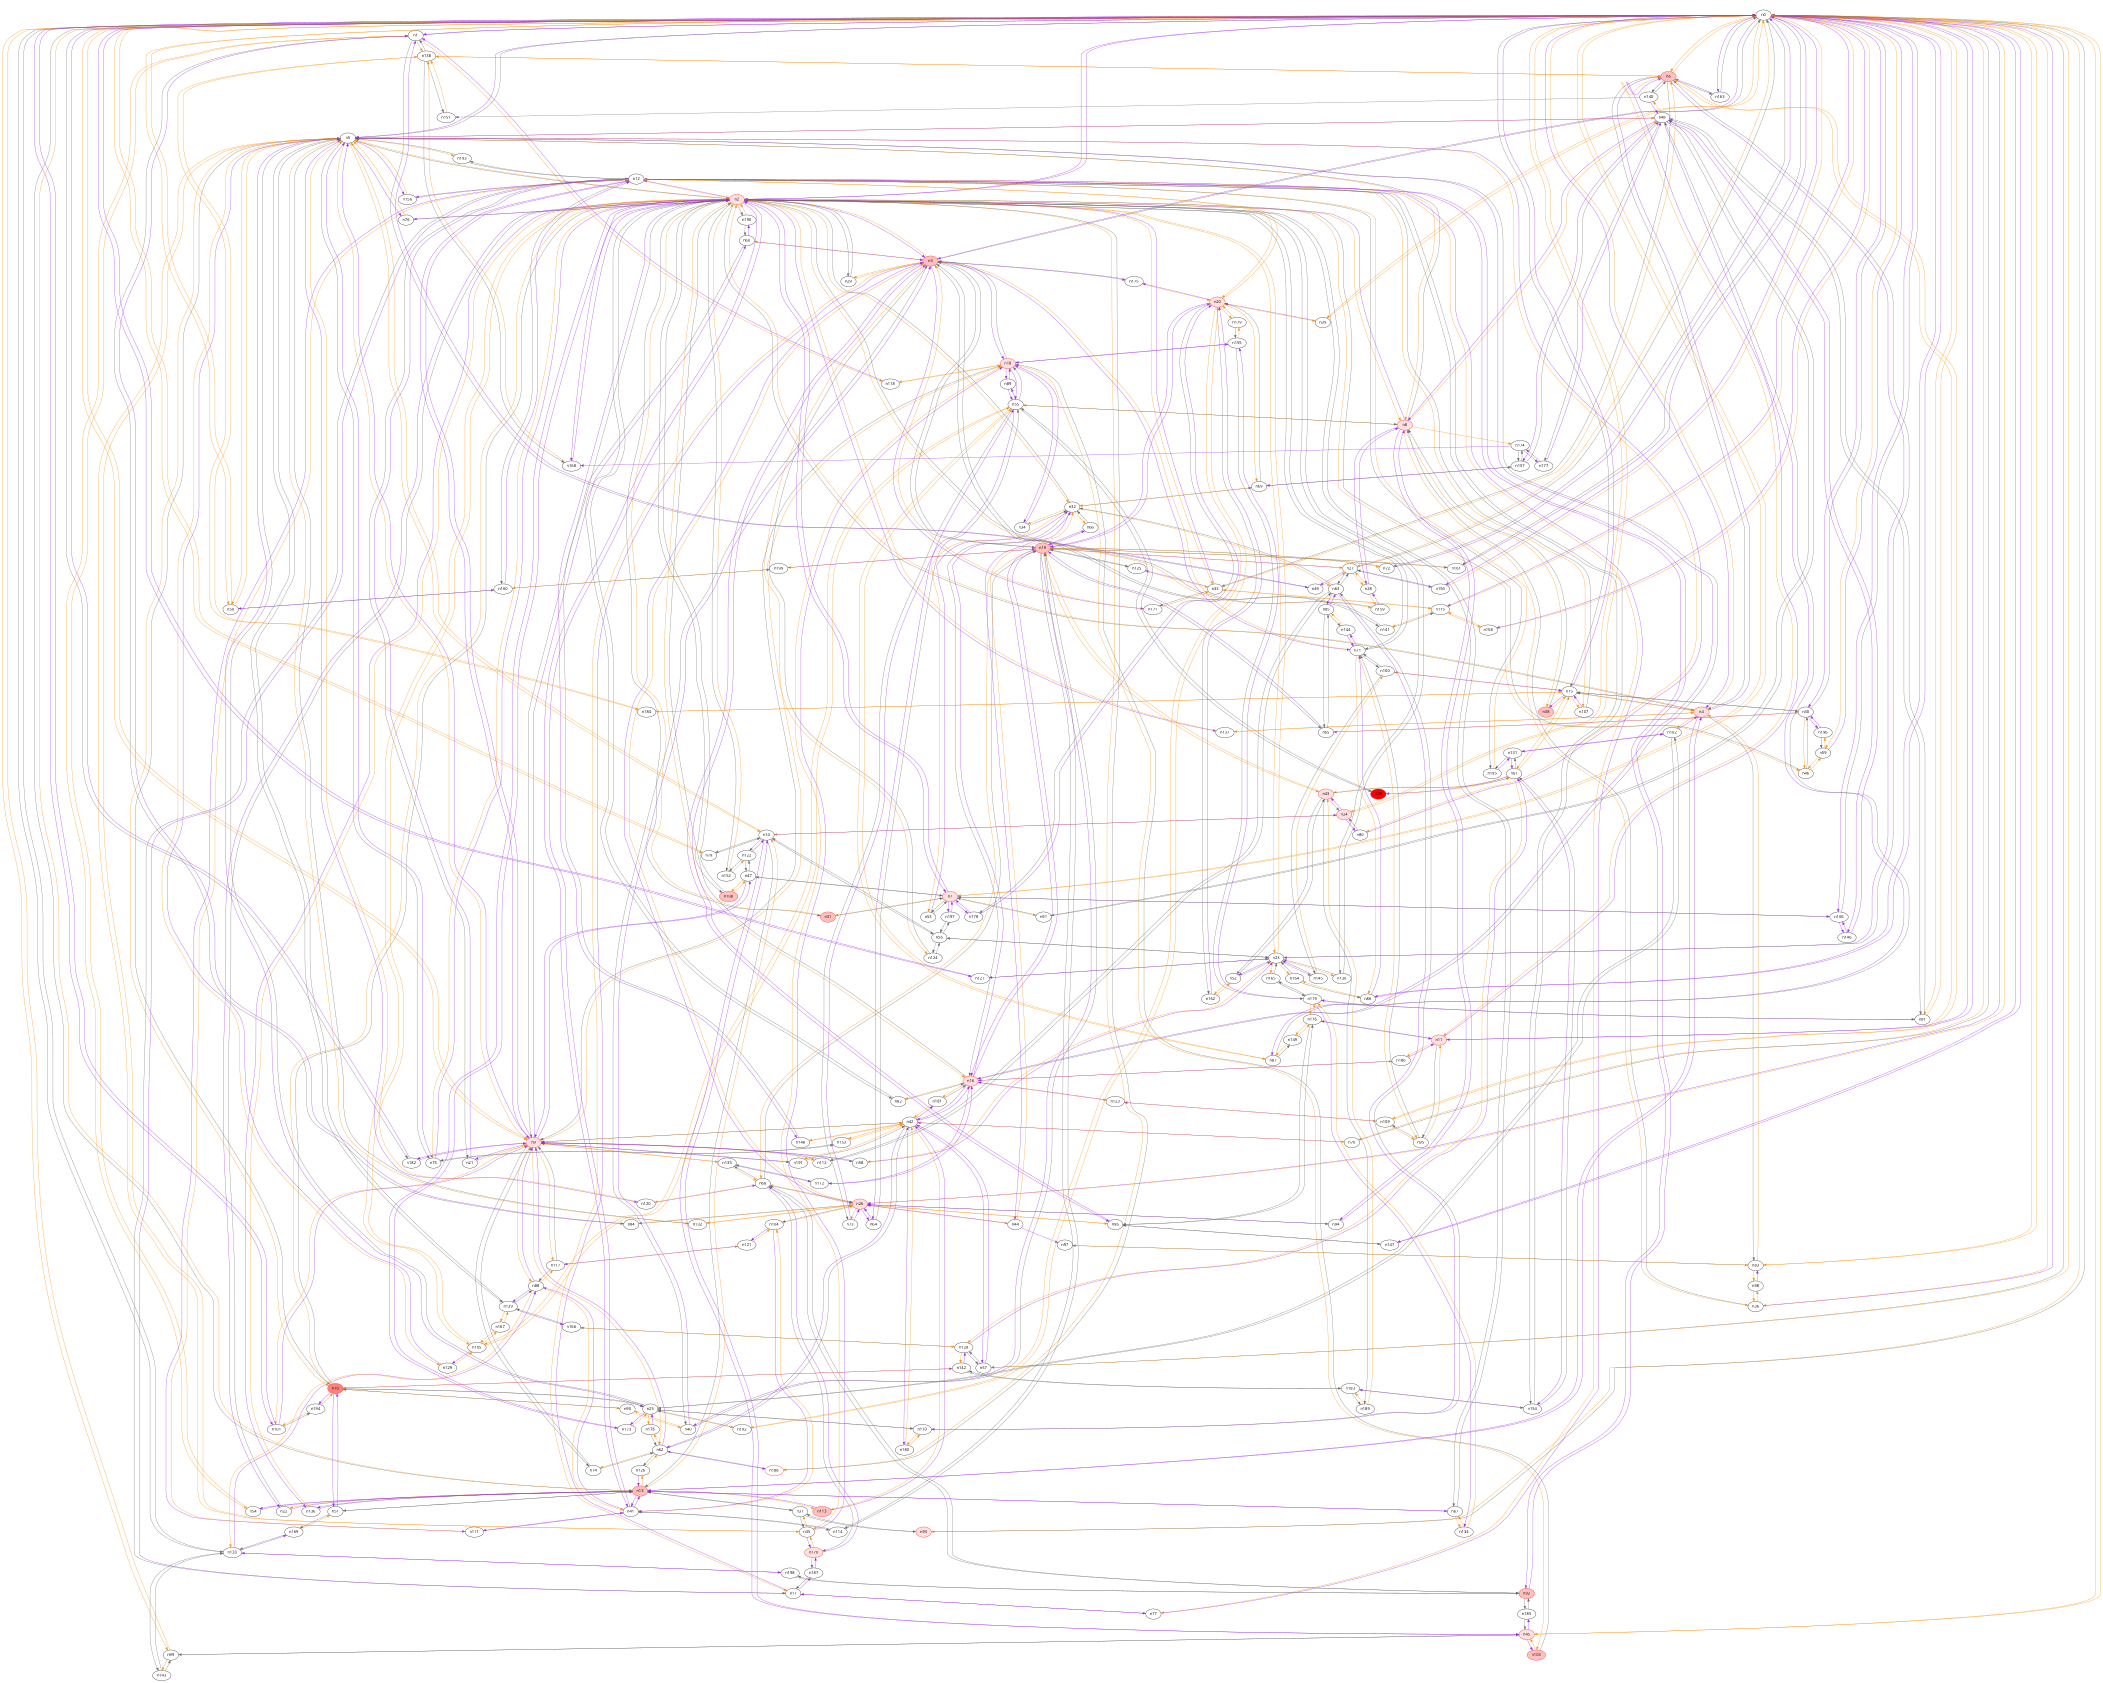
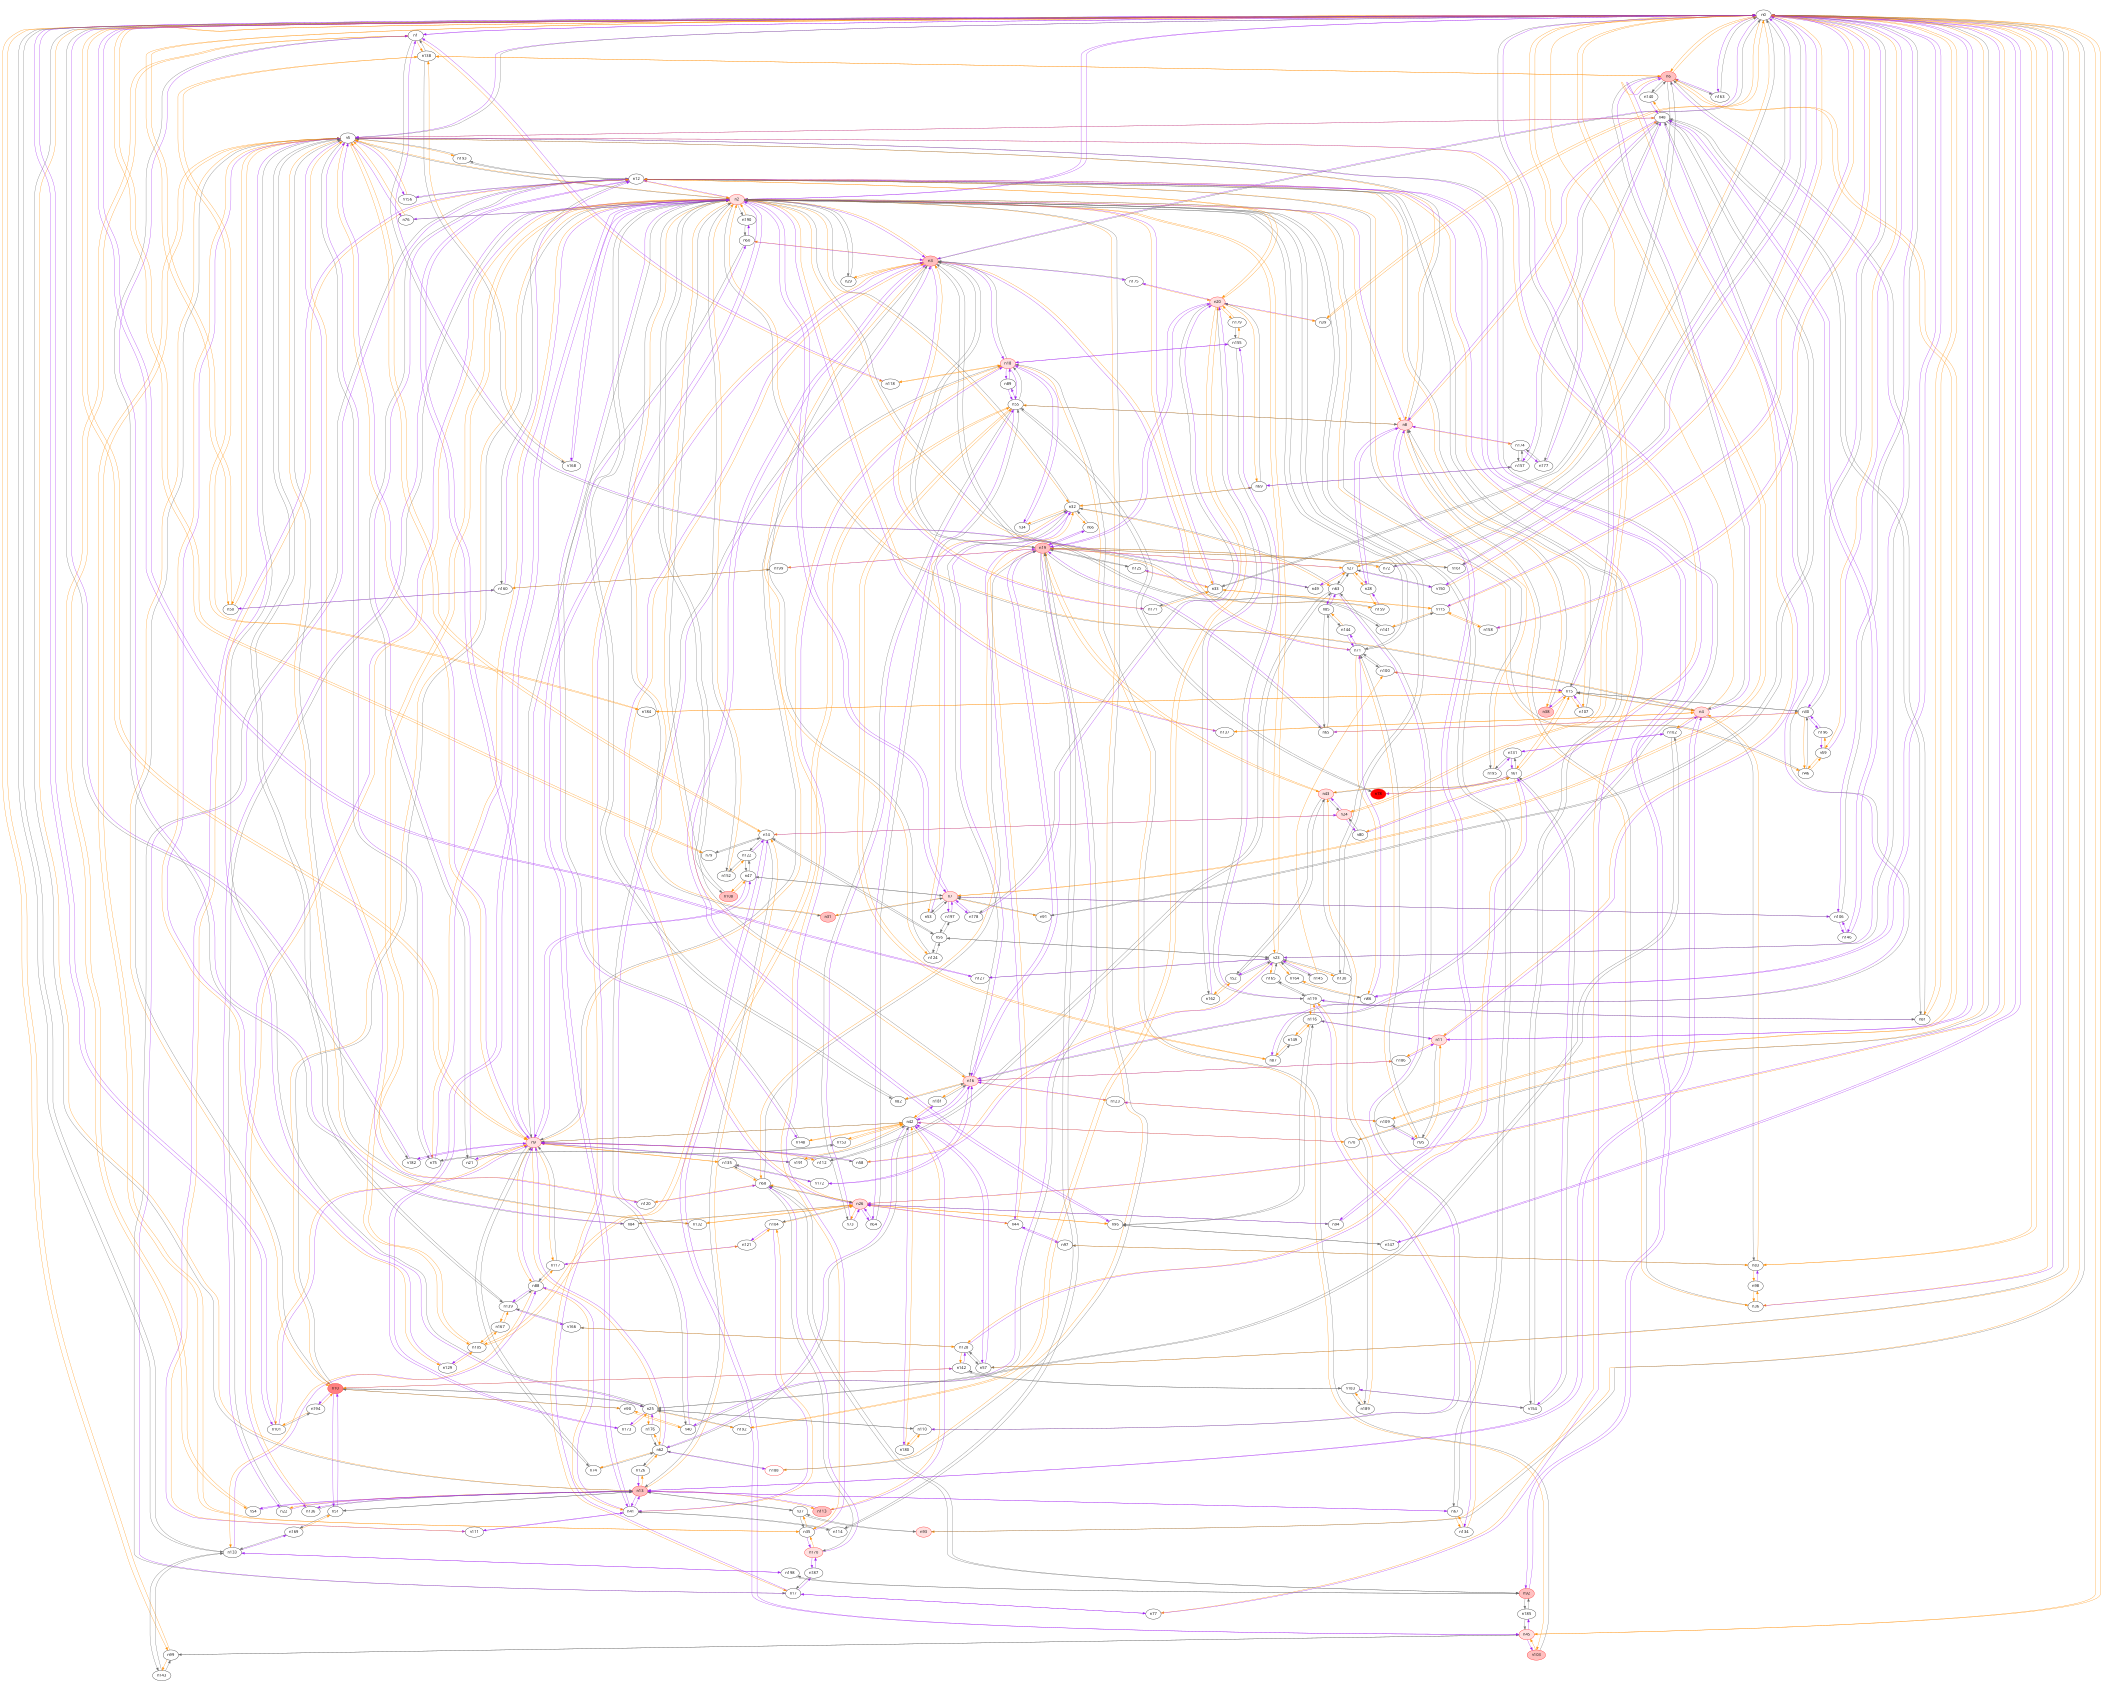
node "n151": removed
edge "n0" -> "n4": removed
edge "n33" -> "n6": color darkorange -> gray40
edge "n174" -> "n168": now "n174" -> "n8"
edge "n100" -> "n145": removed
edge "n109" -> "n95": color darkorange -> purple
edge "n97" -> "n44": added
